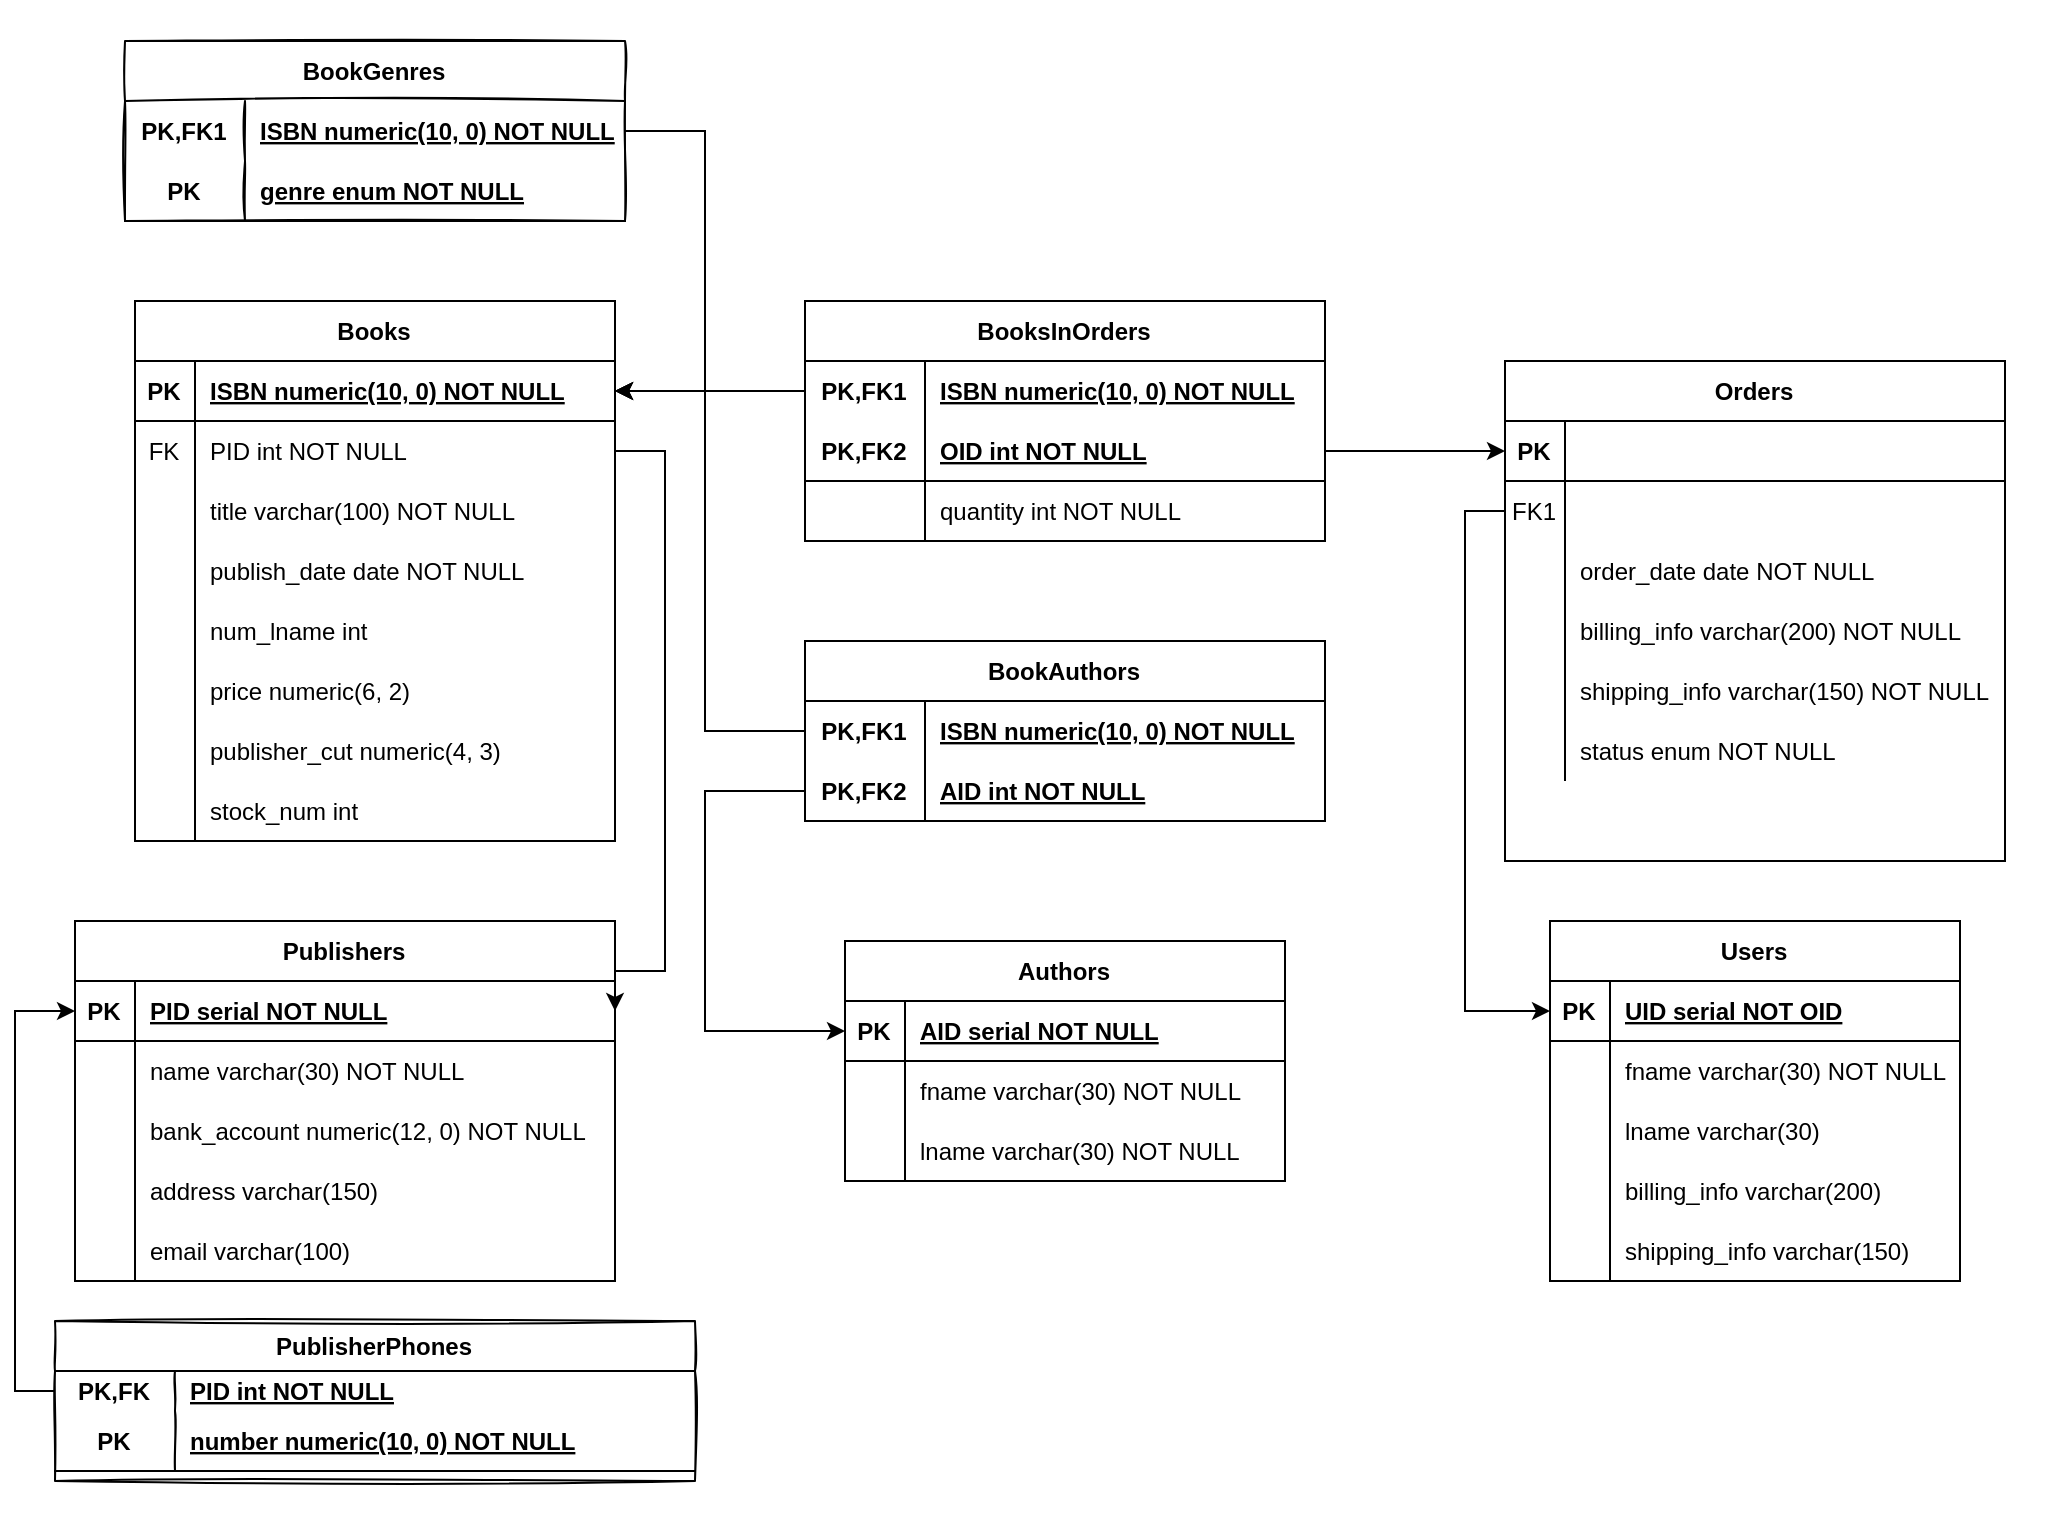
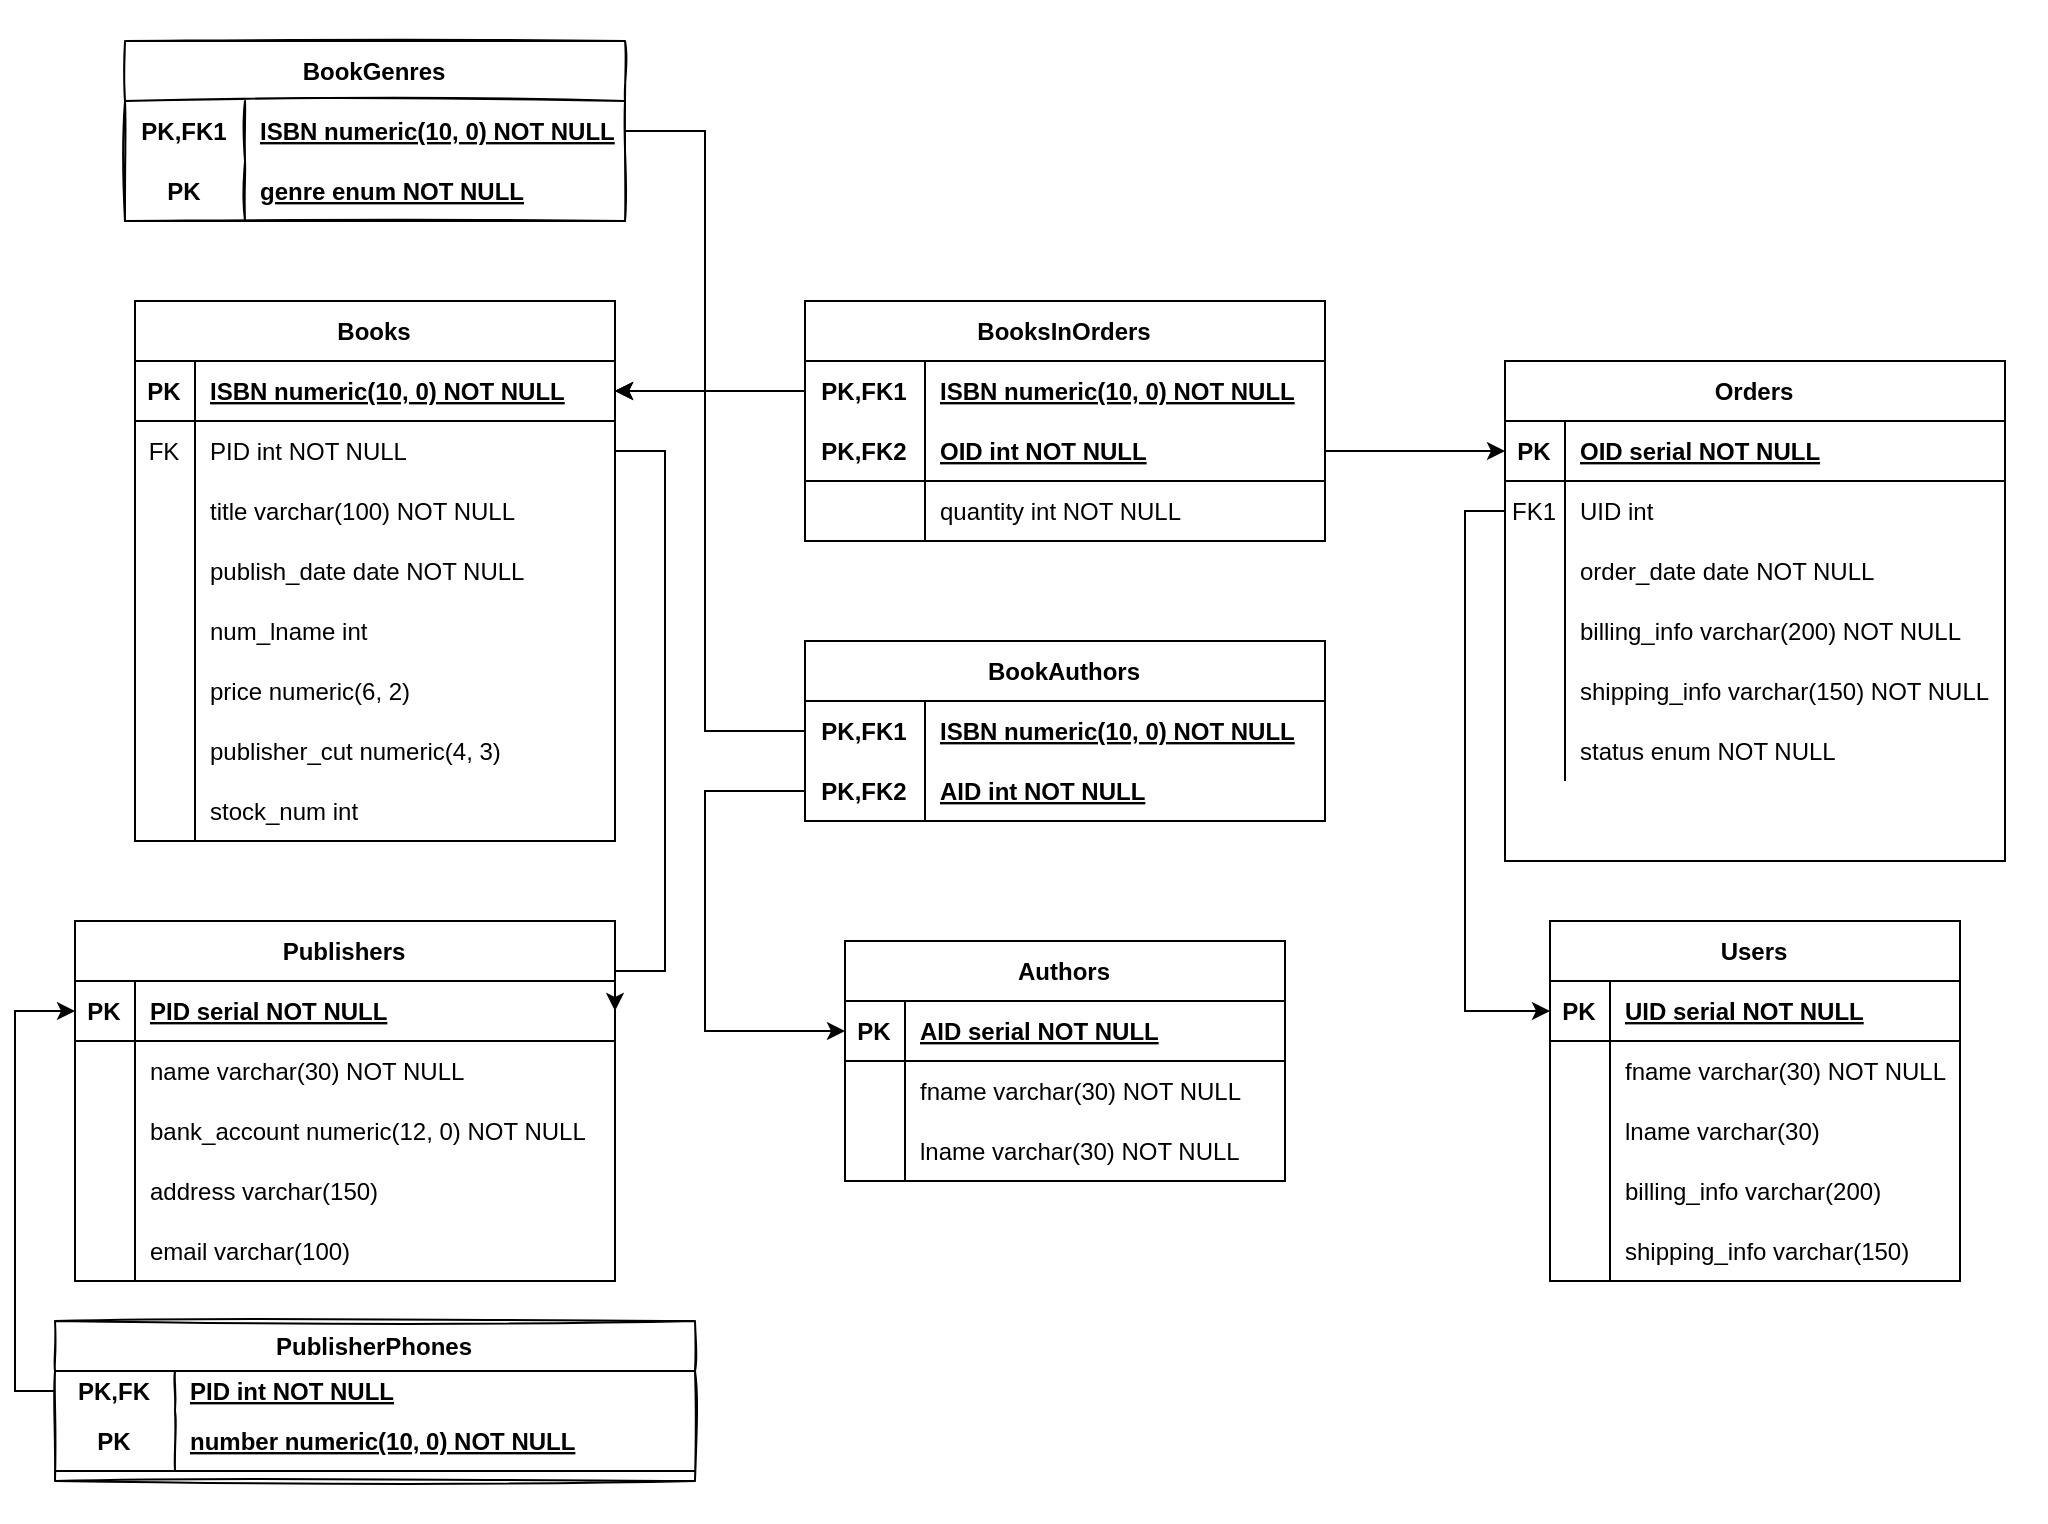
node "OID serial NOT NULL": added
node "UID int": added
node "UID serial NOT OID": label "UID serial NOT OID" -> "UID serial NOT NULL"
